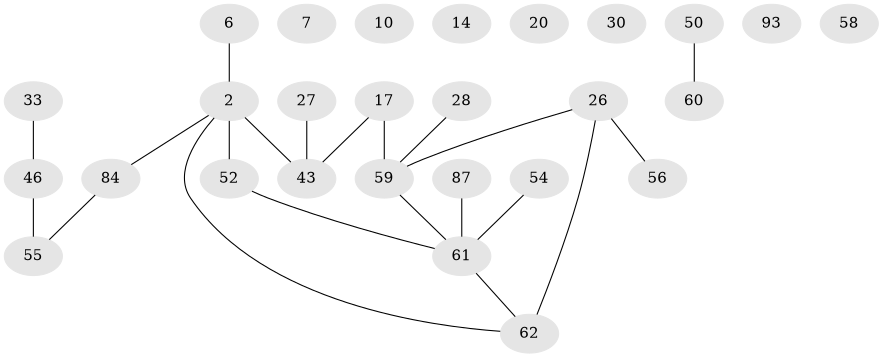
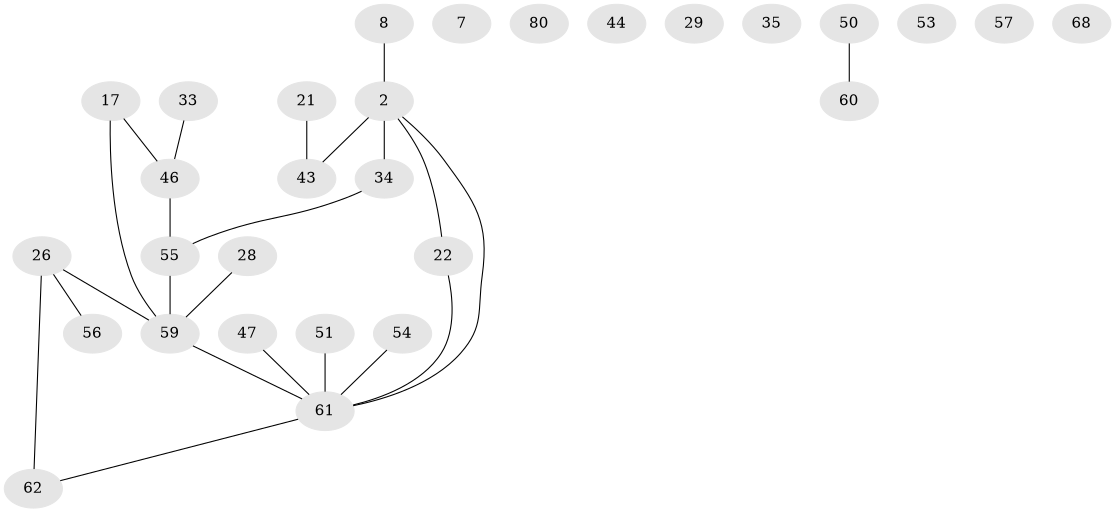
node "6": label "6" -> "8"
node "10": label "10" -> "80"
node "14": label "14" -> "44"
node "20": label "20" -> "29"
node "30": label "30" -> "35"
node "93": label "93" -> "53"
node "58": label "58" -> "68"
node "57": added
node "27": label "27" -> "21"
edge "17" -- "43": now "17" -- "46"
node "84": label "84" -> "34"
node "52": label "52" -> "22"
node "87": label "87" -> "47"
edge "2" -- "62": now "2" -- "61"
edge "55" -- "59": added
node "51": added
